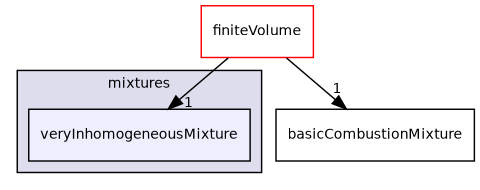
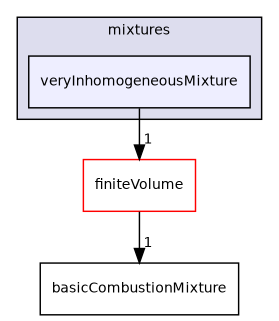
edge "finiteVolume" -> "veryInhomogeneousMixture": reversed
